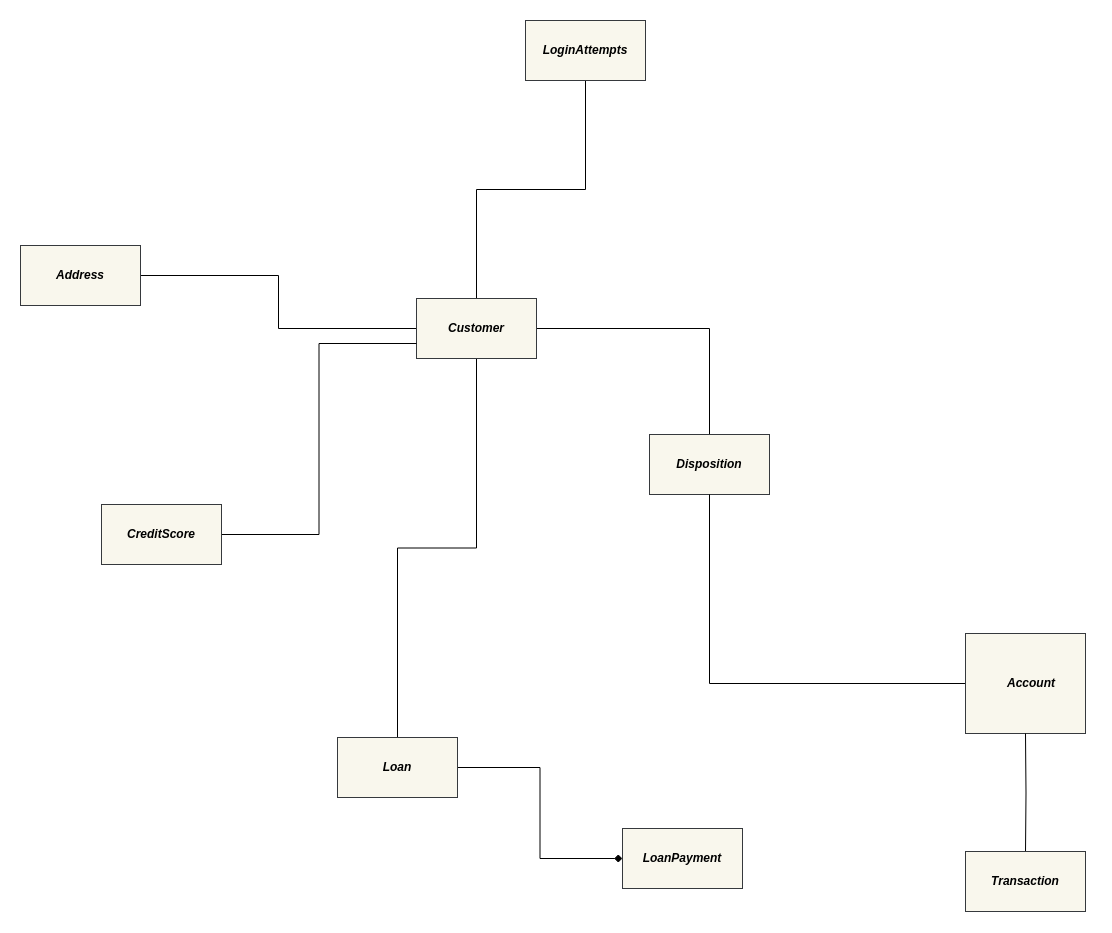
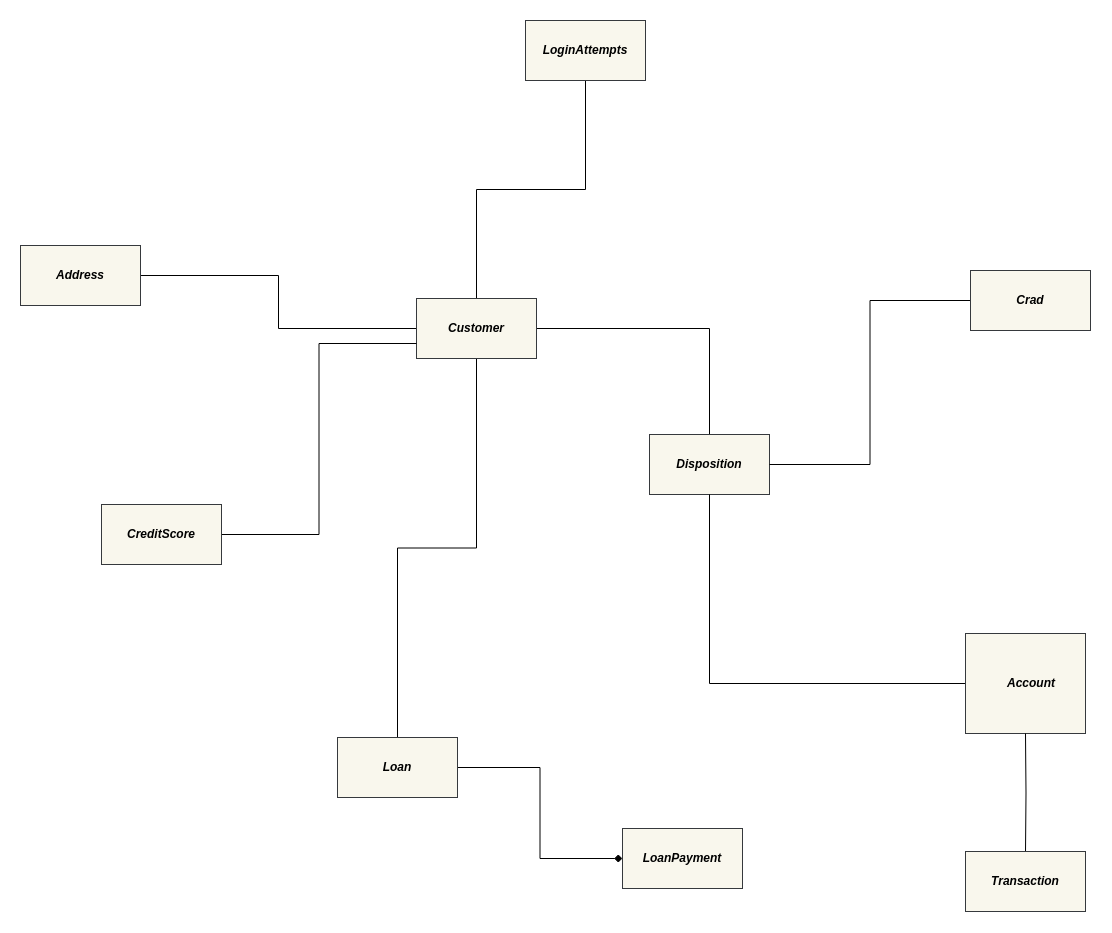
node "Crad": added
edge "Crad" -- "Disposition": added
